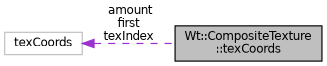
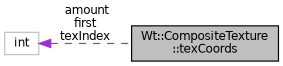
node "texCoords": label "texCoords" -> "int"
